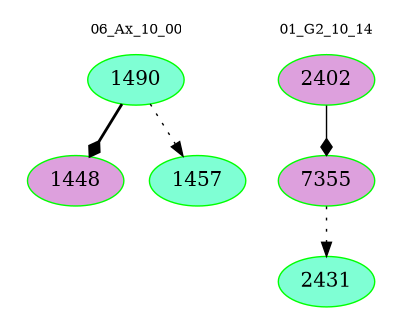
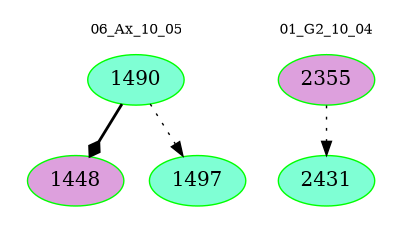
cluster "06_Ax_10_00": label "06_Ax_10_00" -> "06_Ax_10_05"
cluster "01_G2_10_14": label "01_G2_10_14" -> "01_G2_10_04"
node "2402": removed
node "1457": label "1457" -> "1497"
node "7355": label "7355" -> "2355"
